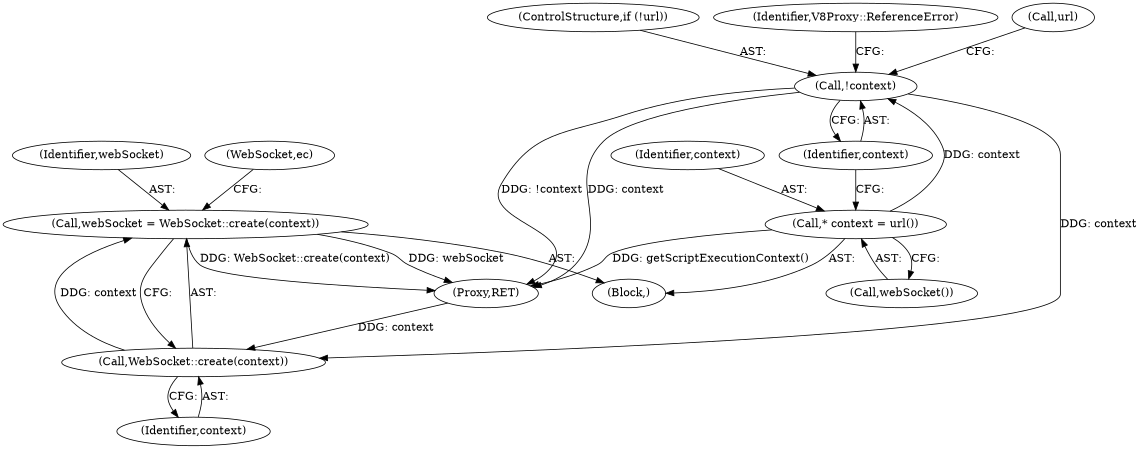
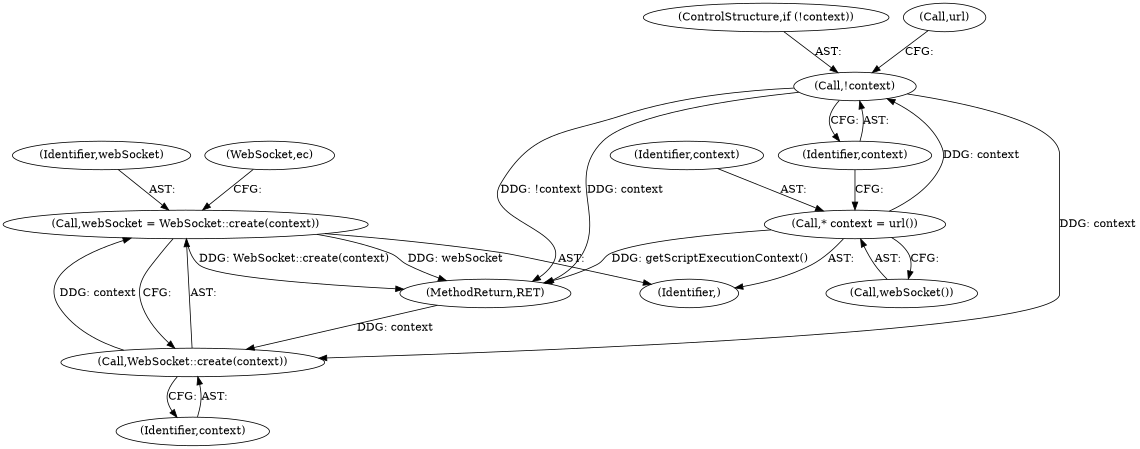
node "(ControlStructure,if (!url))": label "(ControlStructure,if (!url))" -> "(ControlStructure,if (!context))"
node "(Identifier,V8Proxy::ReferenceError)": removed
node "(Proxy,RET)": label "(Proxy,RET)" -> "(MethodReturn,RET)"
node "(Block,)": label "(Block,)" -> "(Identifier,)"
